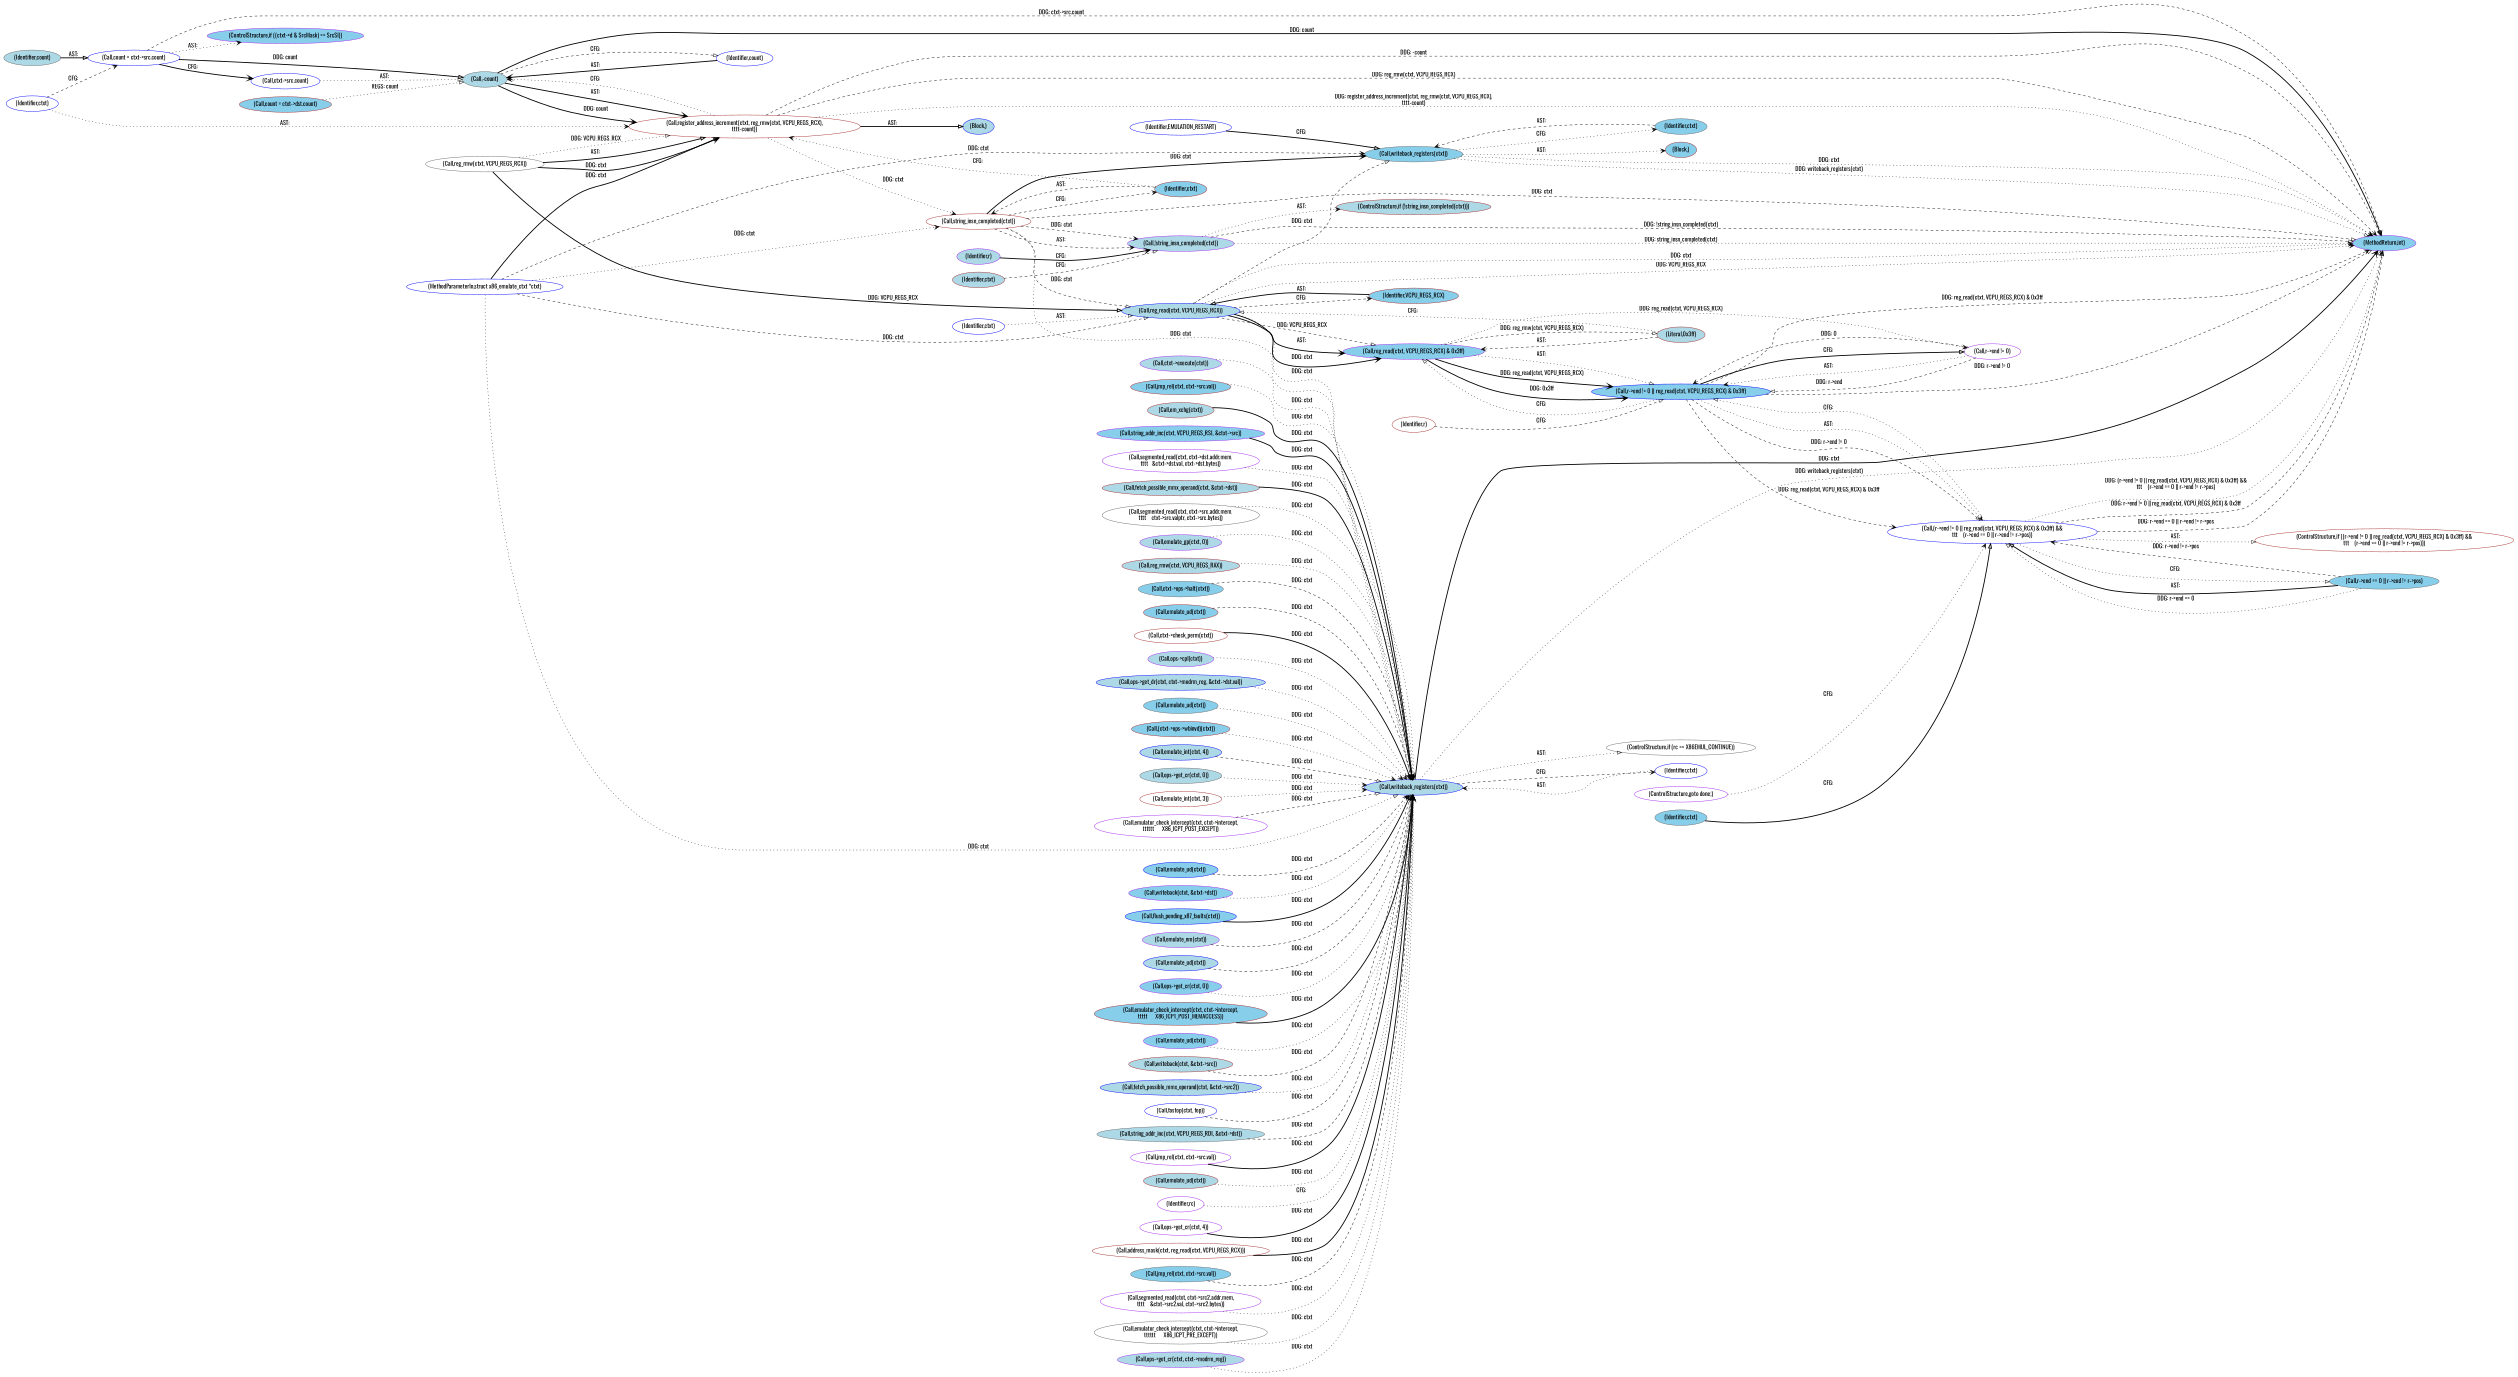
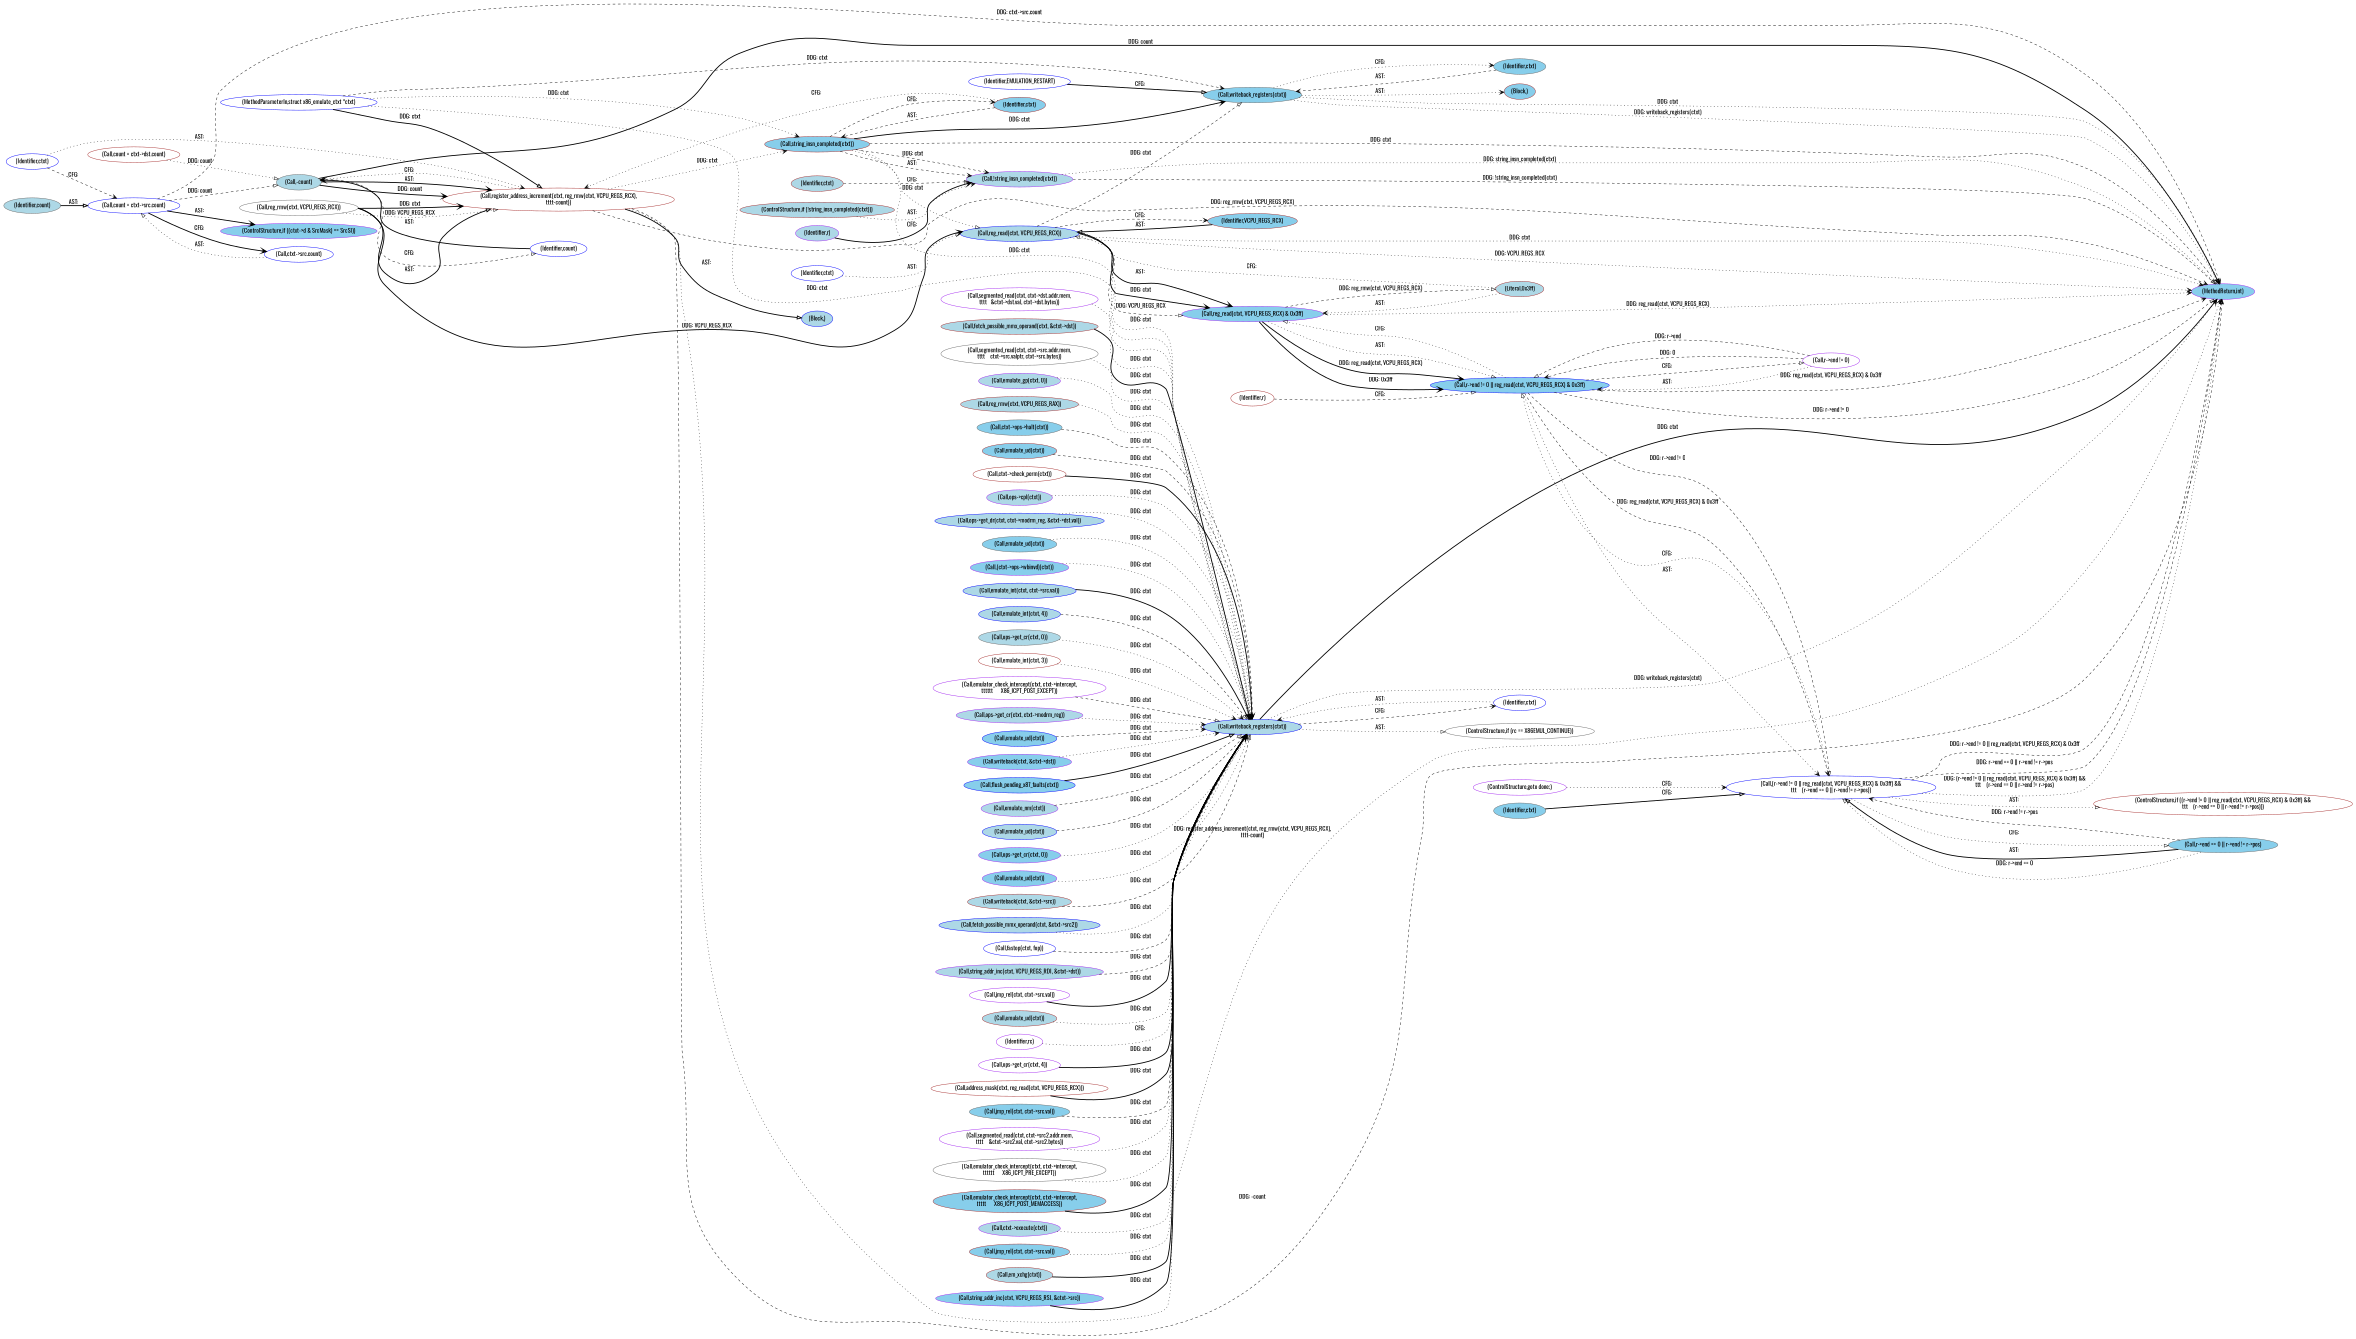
edge "(Call,count = ctxt->src.count)" -> "(ControlStructure,if ((ctxt->d & SrcMask) == SrcSI))": style dotted -> bold
edge "(Call,count = ctxt->src.count)" -> "(Call,-count)": style bold -> dashed
edge "(Call,ctxt->src.count)" -> "(Call,-count)": now "(Call,ctxt->src.count)" -> "(Call,count = ctxt->src.count)"
edge "(Call,count = ctxt->dst.count)" -> "(Call,-count)": label "REGS: count" -> "DDG: count"
node "(Call,count = ctxt->dst.count)": fillcolor skyblue -> white
edge "(Call,!string_insn_completed(ctxt))" -> "(ControlStructure,if (!string_insn_completed(ctxt)))": reversed
node "(Call,string_insn_completed(ctxt))": fillcolor white -> skyblue
edge "(Call,string_insn_completed(ctxt))" -> "(Call,reg_read(ctxt, VCPU_REGS_RCX))": style dashed -> dotted
edge "(Call,reg_rmw(ctxt, VCPU_REGS_RCX))" -> "(Call,reg_read(ctxt, VCPU_REGS_RCX))": arrowhead onormal -> vee
edge "(Call,reg_read(ctxt, VCPU_REGS_RCX) & 0x3ff)" -> "(Call,r->end != 0)": now "(Call,reg_read(ctxt, VCPU_REGS_RCX) & 0x3ff)" -> "(MethodReturn,int)"
edge "(MethodParameterIn,struct x86_emulate_ctxt *ctxt)" -> "(Call,reg_read(ctxt, VCPU_REGS_RCX))": removed, label "DDG: ctxt"
edge "(Literal,0x3ff)" -> "(Call,reg_read(ctxt, VCPU_REGS_RCX) & 0x3ff)": style dashed -> dotted
edge "(Call,r->end != 0 || reg_read(ctxt, VCPU_REGS_RCX) & 0x3ff)" -> "(Call,r->end != 0)": style bold -> dashed
node "(Call,emulate_int(ctxt, ctxt->src.val))": added
node "(Call,(ctxt->ops->wbinvd)(ctxt))": color brown -> purple
node "(Call,string_addr_inc(ctxt, VCPU_REGS_RDI, &ctxt->dst))": color gray40 -> purple
